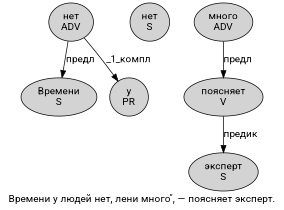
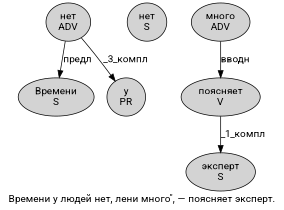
edge "нет ADV" -> "у PR": label "_1_компл" -> "_3_компл"
edge "много ADV" -> "поясняет V": label "предл" -> "вводн"
edge "поясняет V" -> "эксперт S": label "предик" -> "_1_компл"
